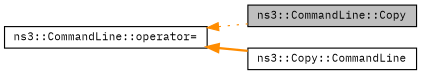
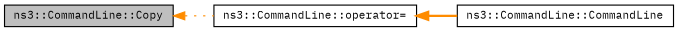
edge "ns3::CommandLine::Copy" -> "ns3::CommandLine::operator=": reversed
node "ns3::Copy::CommandLine": label "ns3::Copy::CommandLine" -> "ns3::CommandLine::CommandLine"
